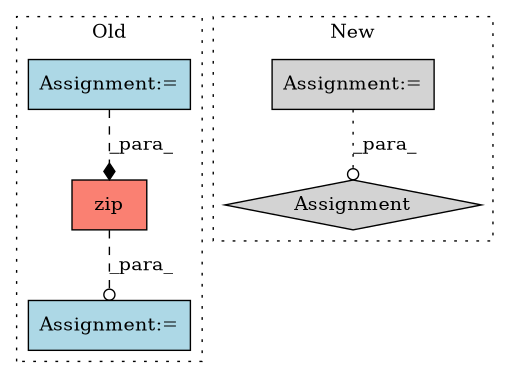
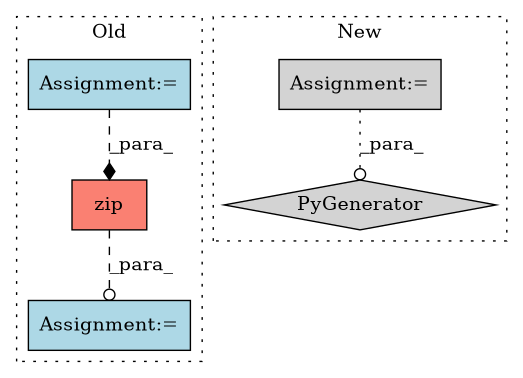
node "Assignment": label "Assignment" -> "PyGenerator"
